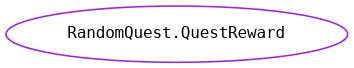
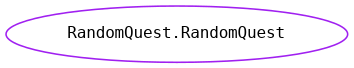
node "RandomQuest.QuestReward": label "RandomQuest.QuestReward" -> "RandomQuest.RandomQuest"
